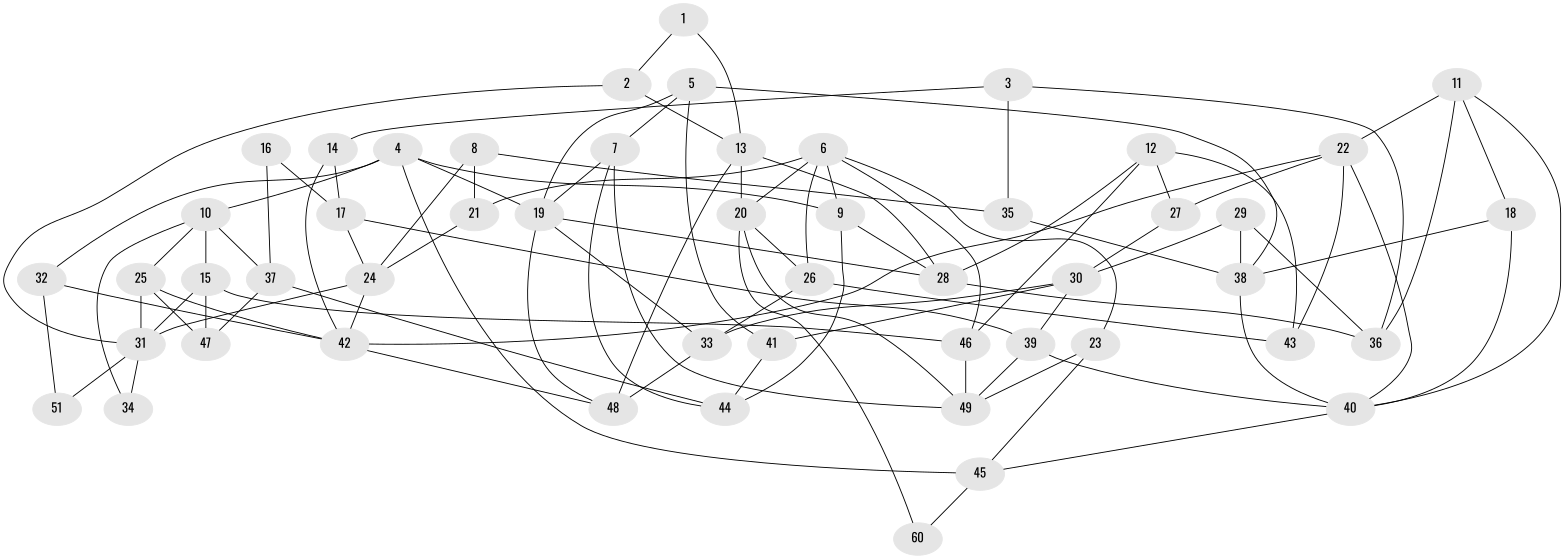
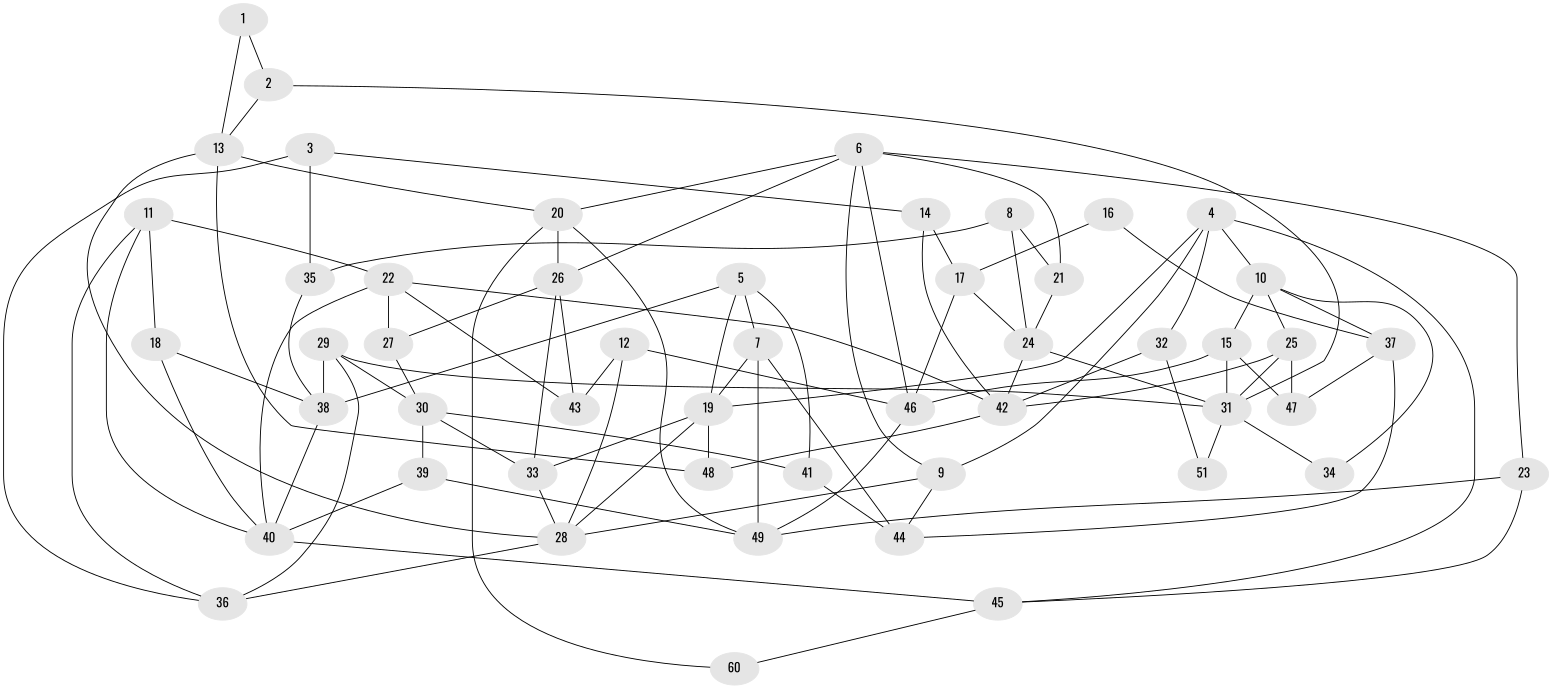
edge "12" -- "27": now "26" -- "27"
edge "17" -- "39": now "17" -- "46"
edge "33" -- "48": now "33" -- "28"
edge "29" -- "31": added
